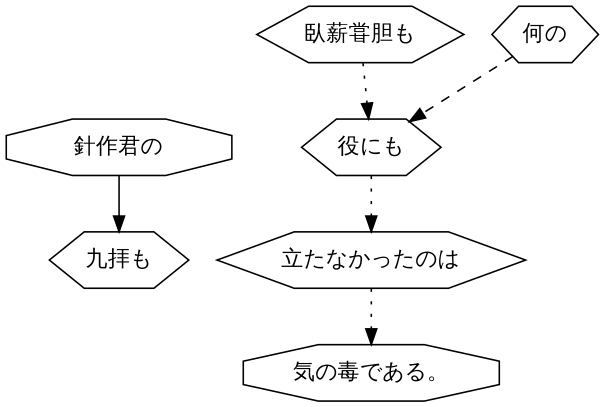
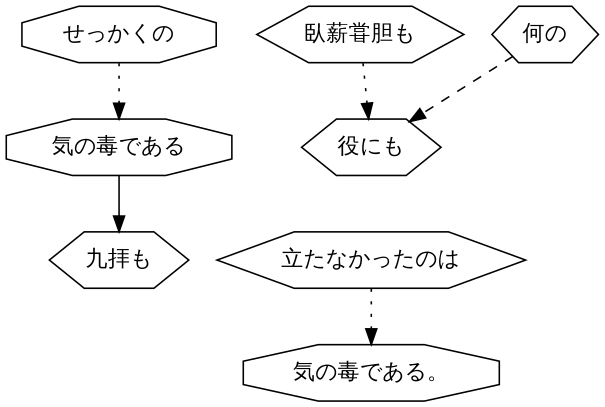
node "せっかくの": added
node "針作君の": label "針作君の" -> "気の毒である"
edge "役にも" -> "立たなかったのは": removed
